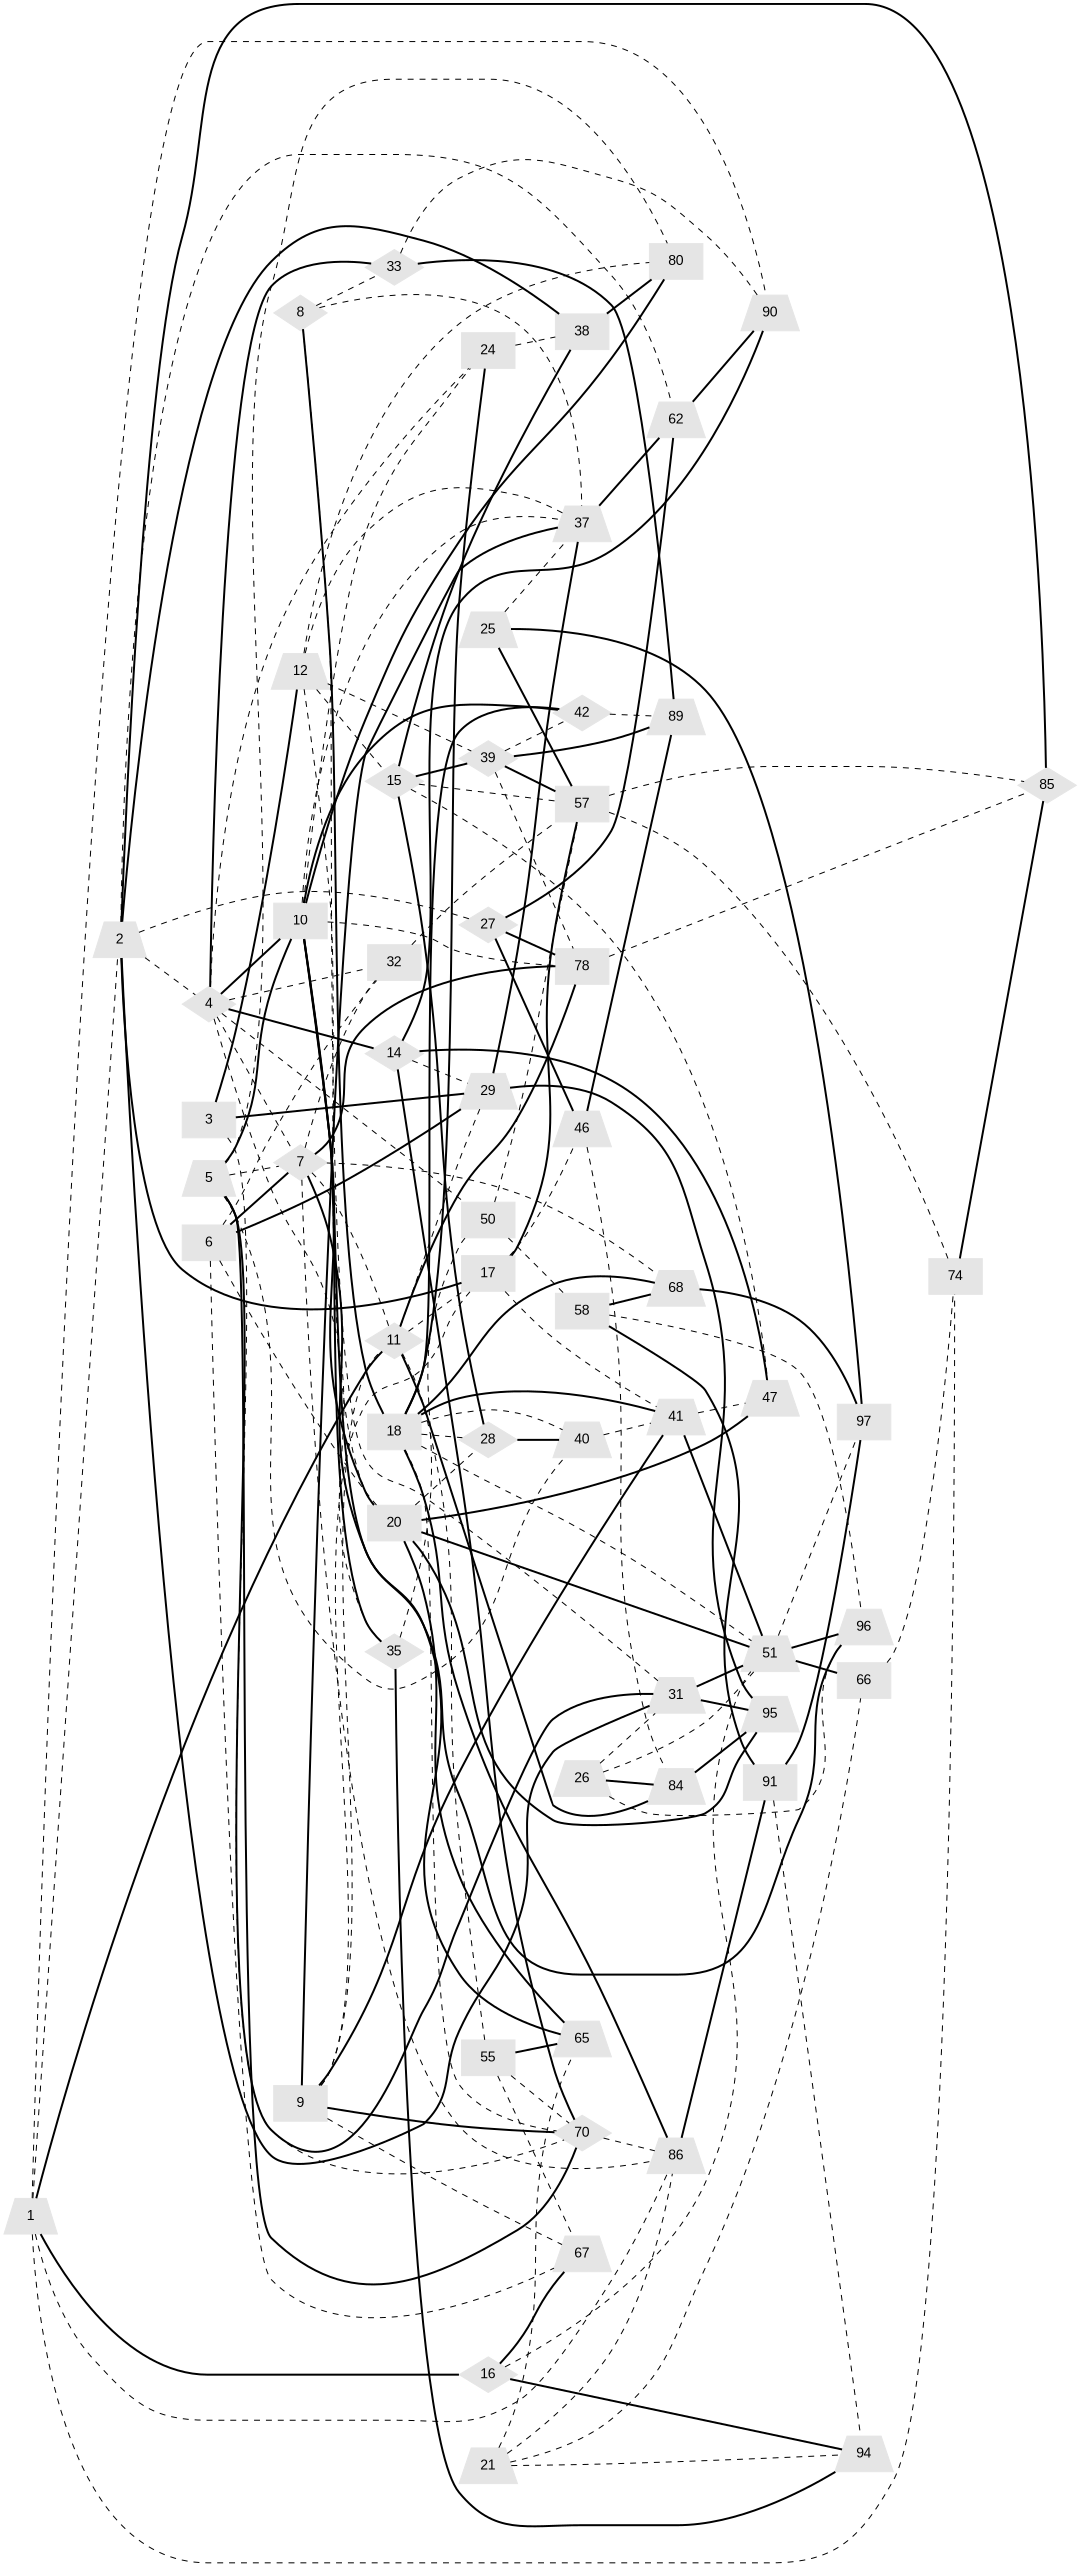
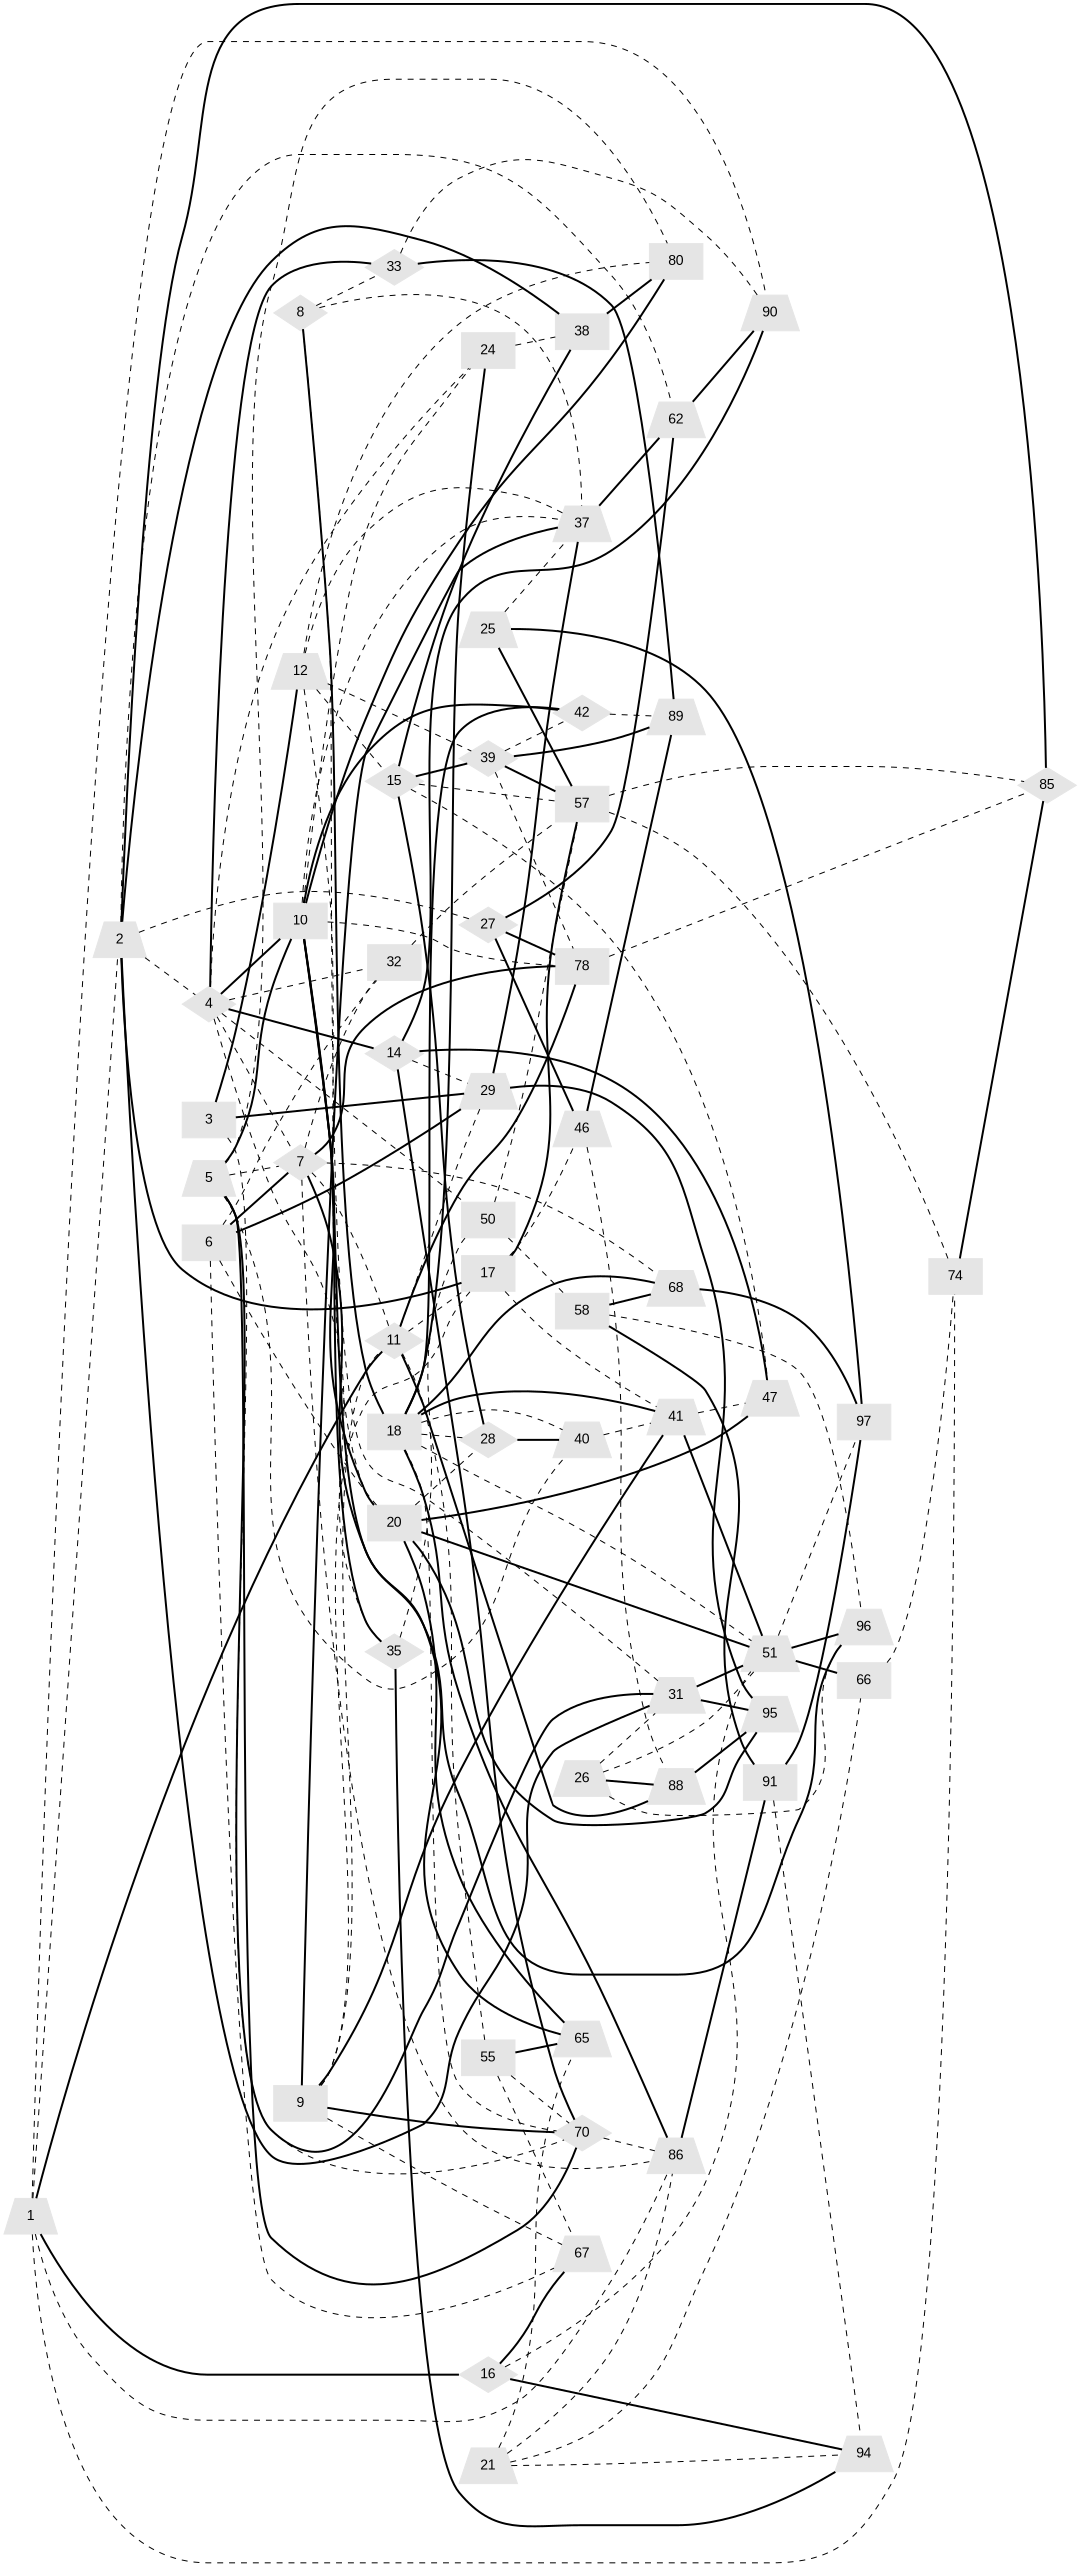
node "84": label "84" -> "88"
